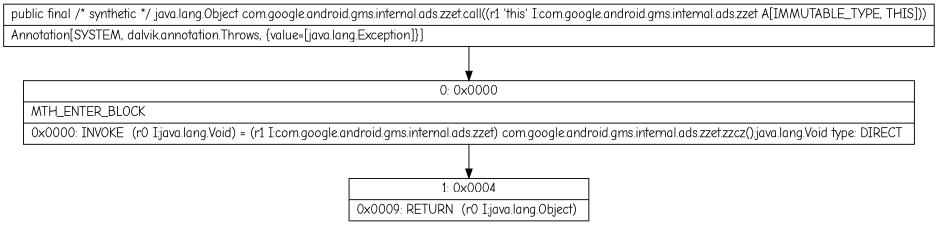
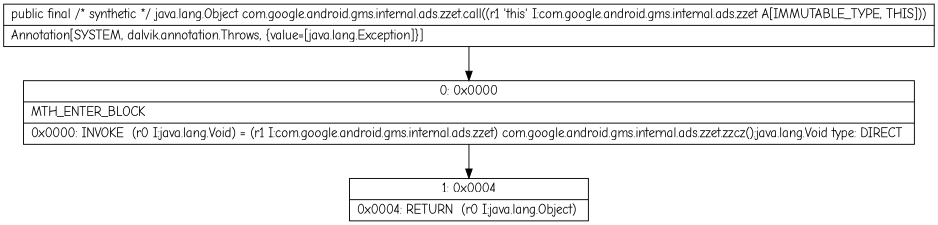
node "1: 0x0004": text "0x0009: RETURN  (r0 I:java.lang.Object)" -> "0x0004: RETURN  (r0 I:java.lang.Object)"
